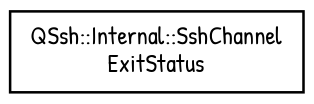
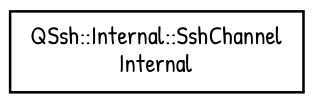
node "QSsh::Internal::SshChannel ExitStatus": label "QSsh::Internal::SshChannel ExitStatus" -> "QSsh::Internal::SshChannel Internal"
